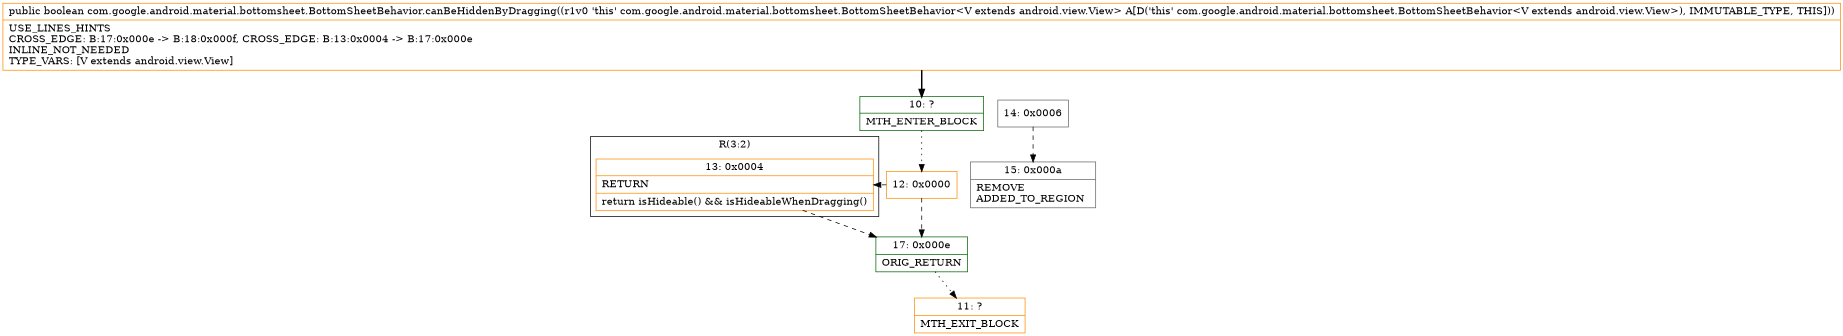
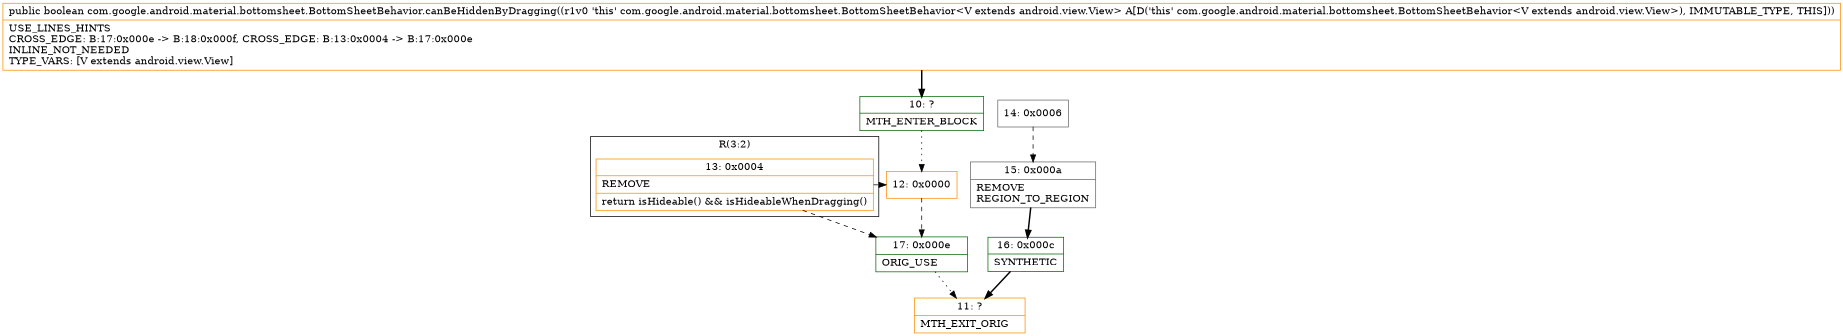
node "13: 0x0004": text "RETURN" -> "REMOVE"
edge "12: 0x0000" -> "13: 0x0004": reversed
node "15: 0x000a": text "ADDED_TO_REGION" -> "REGION_TO_REGION"
node "16: 0x000c": added
node "17: 0x000e": text "ORIG_RETURN" -> "ORIG_USE"
node "11: ?": text "MTH_EXIT_BLOCK" -> "MTH_EXIT_ORIG"
